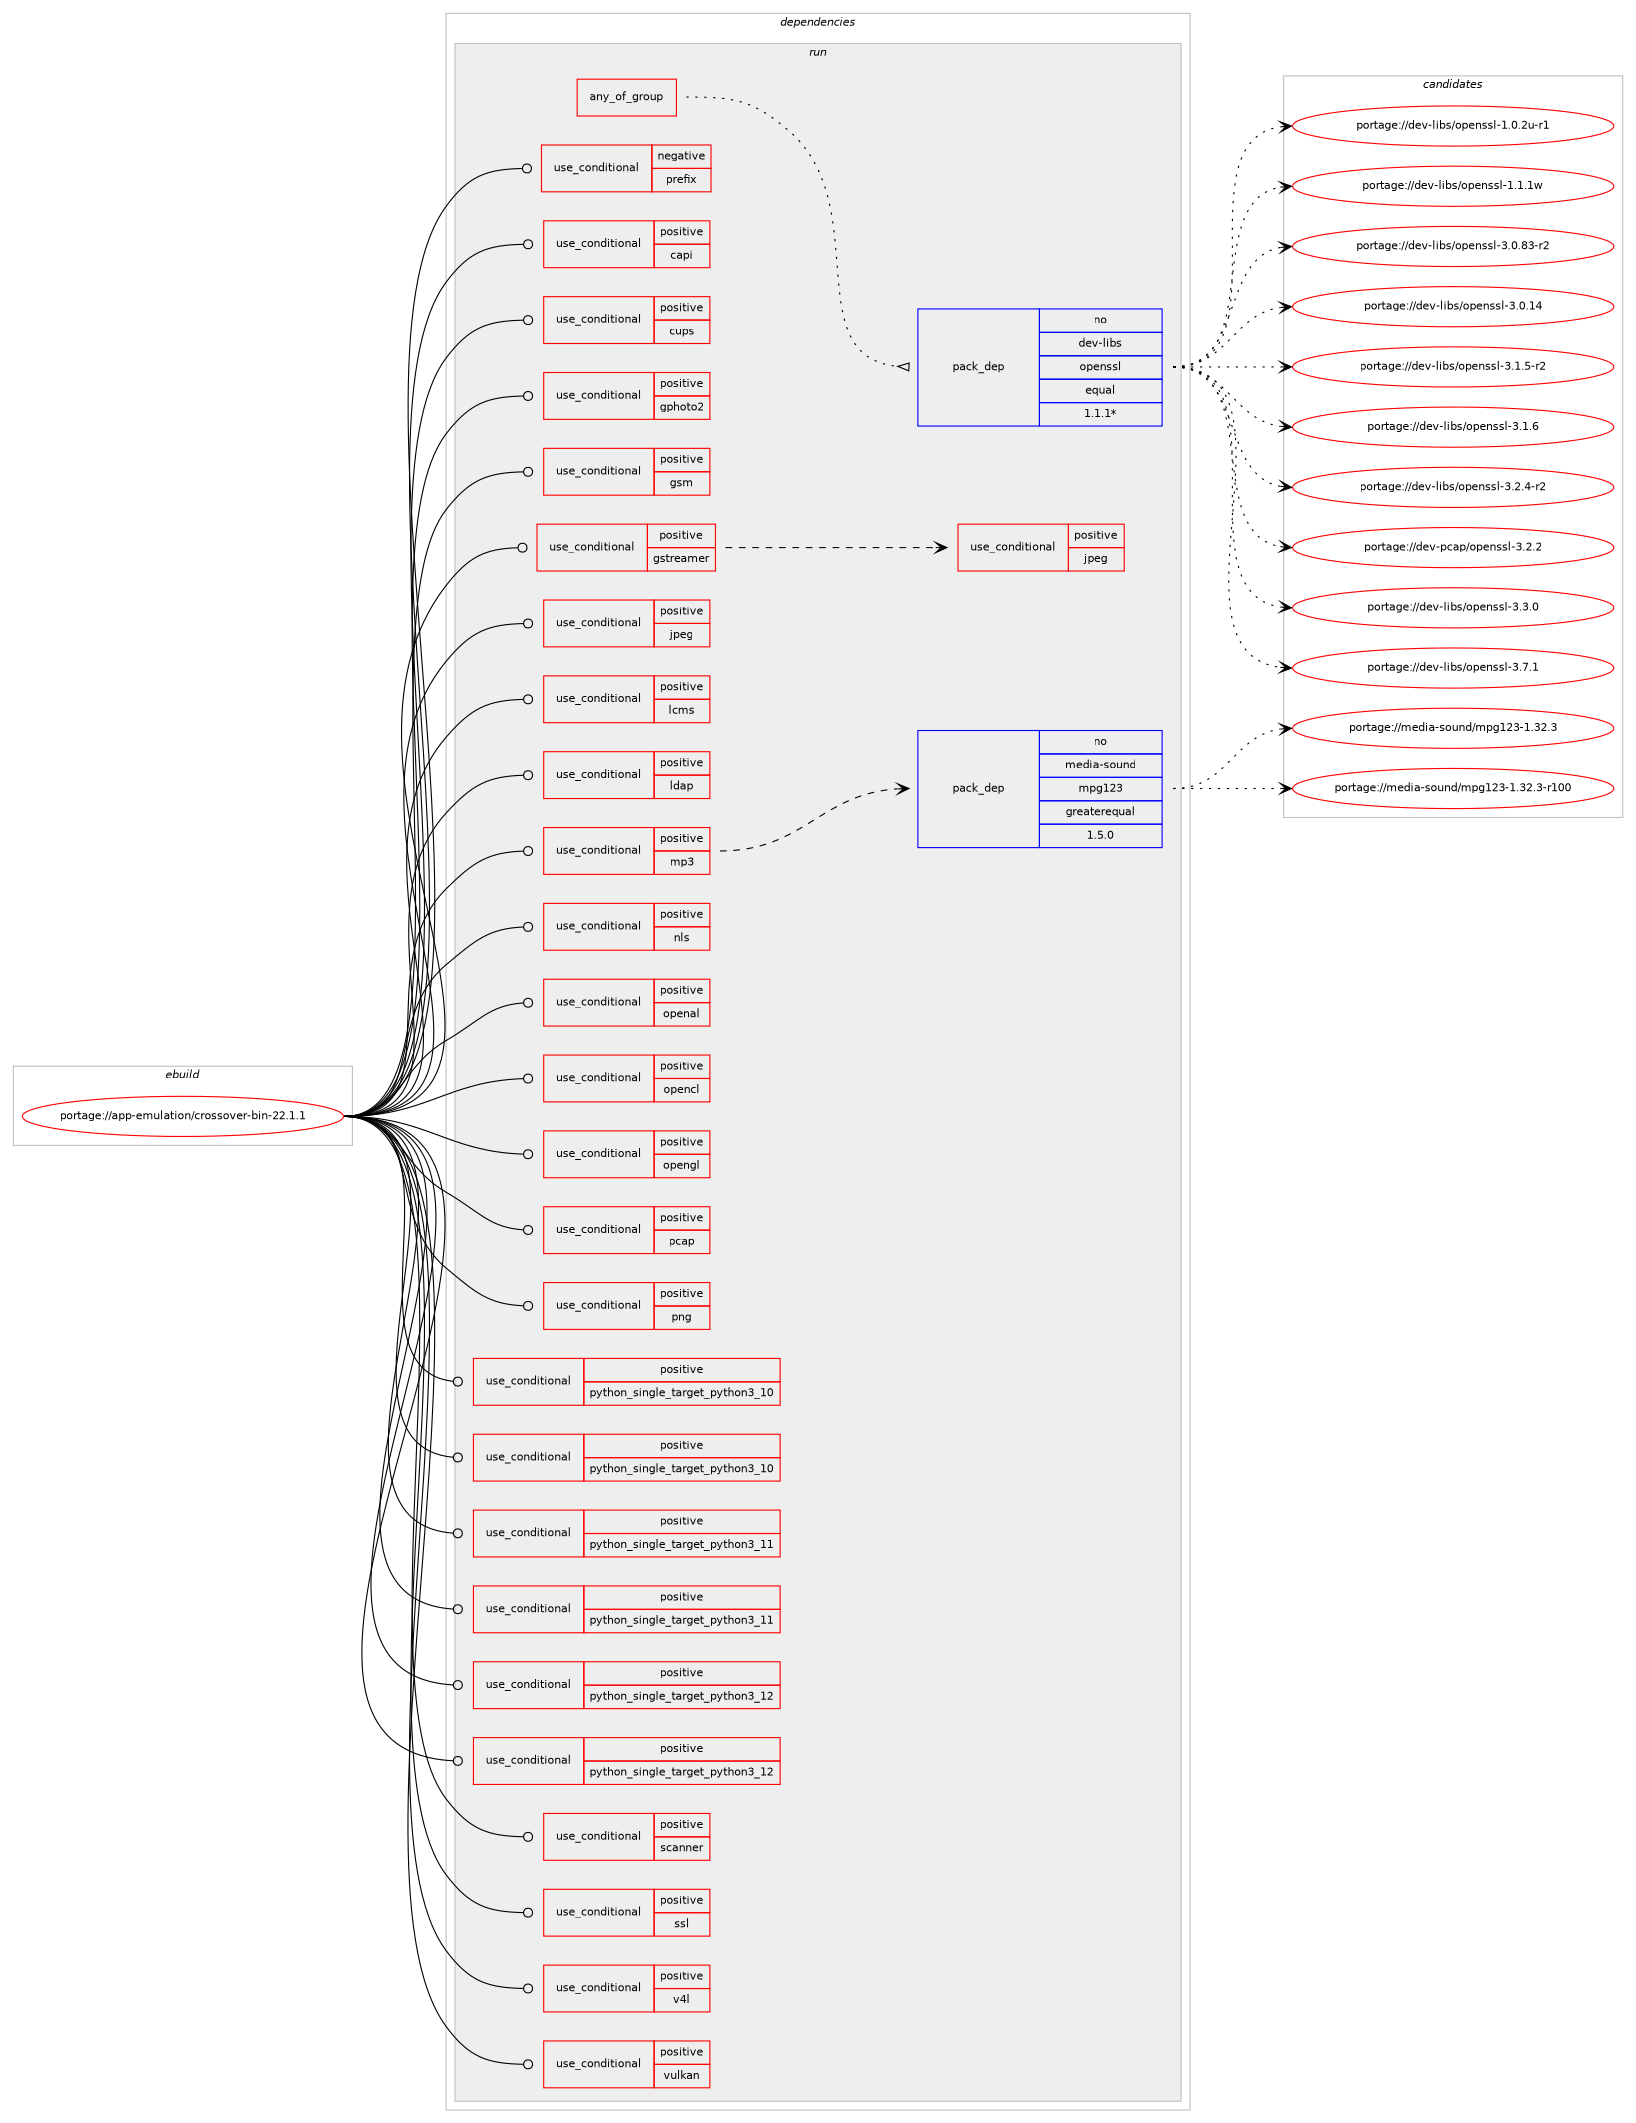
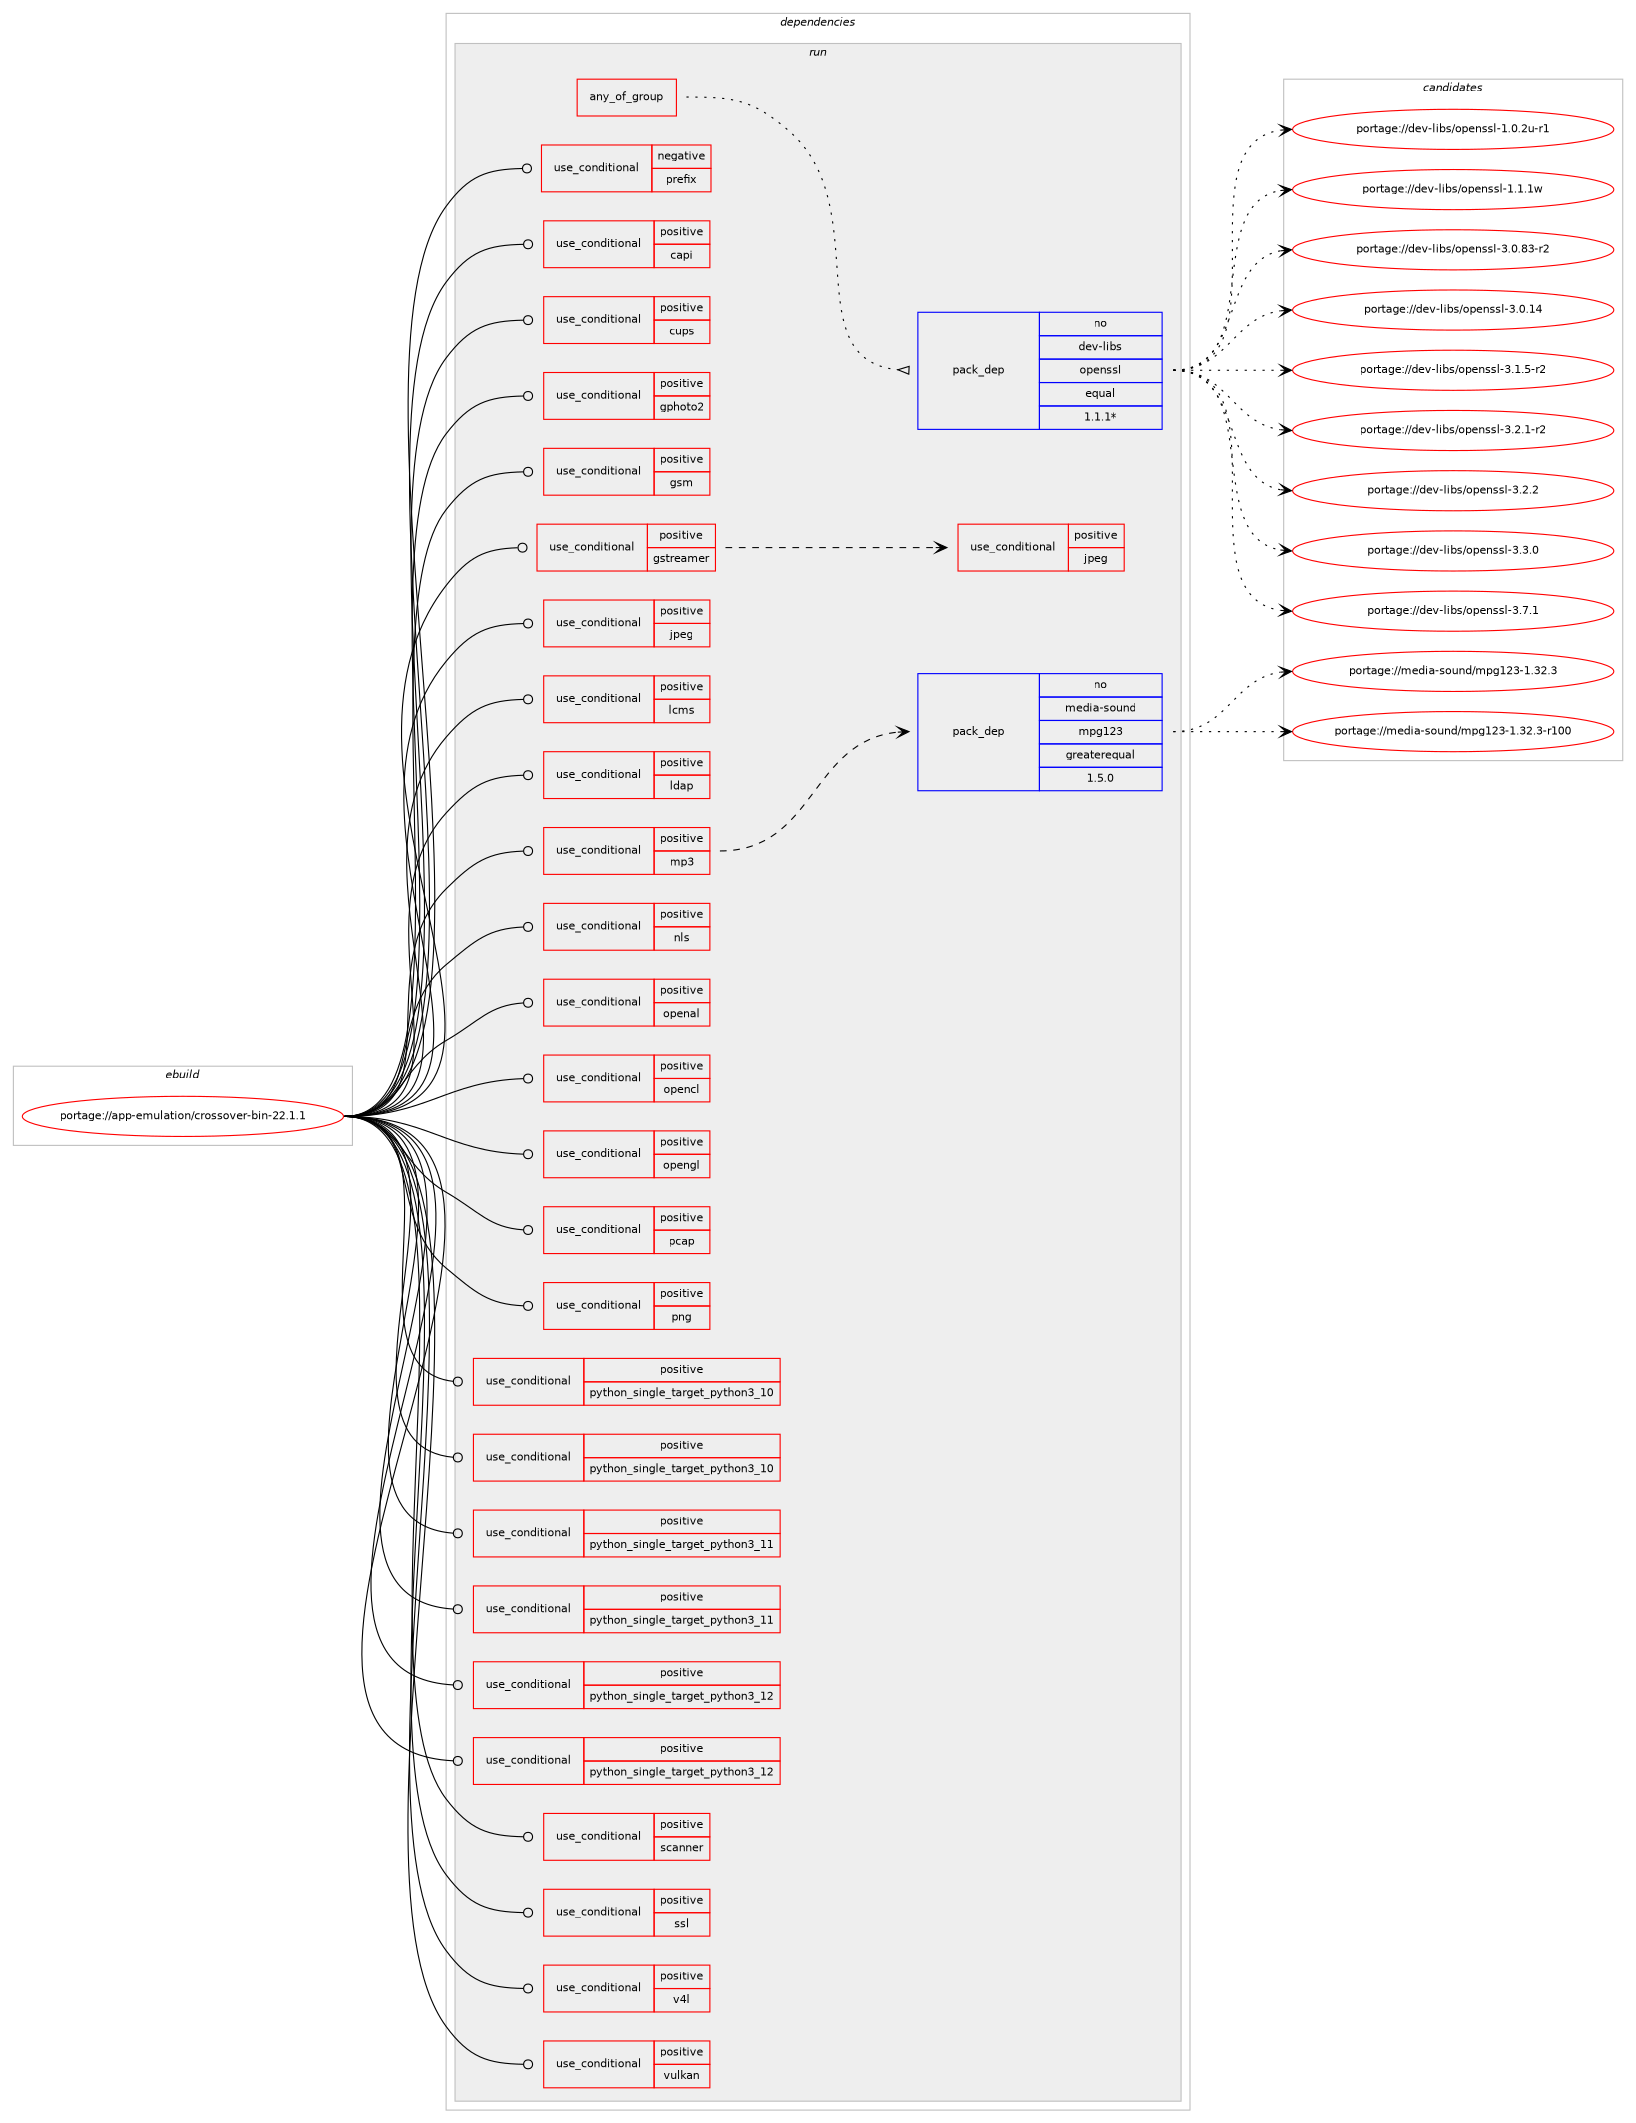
node "portage://dev-libs/openssl-3.1.6": removed
node "portage://dev-libs/openssl-3.2.4-r2": label "portage://dev-libs/openssl-3.2.4-r2" -> "portage://dev-libs/openssl-3.2.1-r2"
node "portage://dev-pcap/openssl-3.2.2": label "portage://dev-pcap/openssl-3.2.2" -> "portage://dev-libs/openssl-3.2.2"
